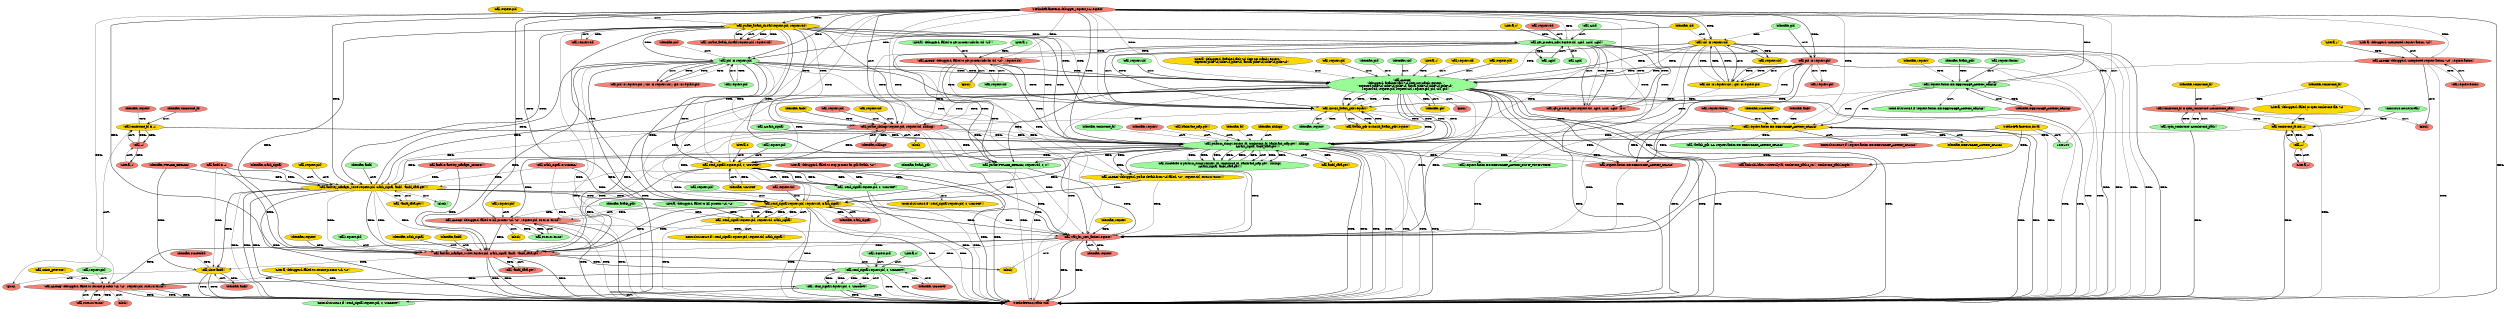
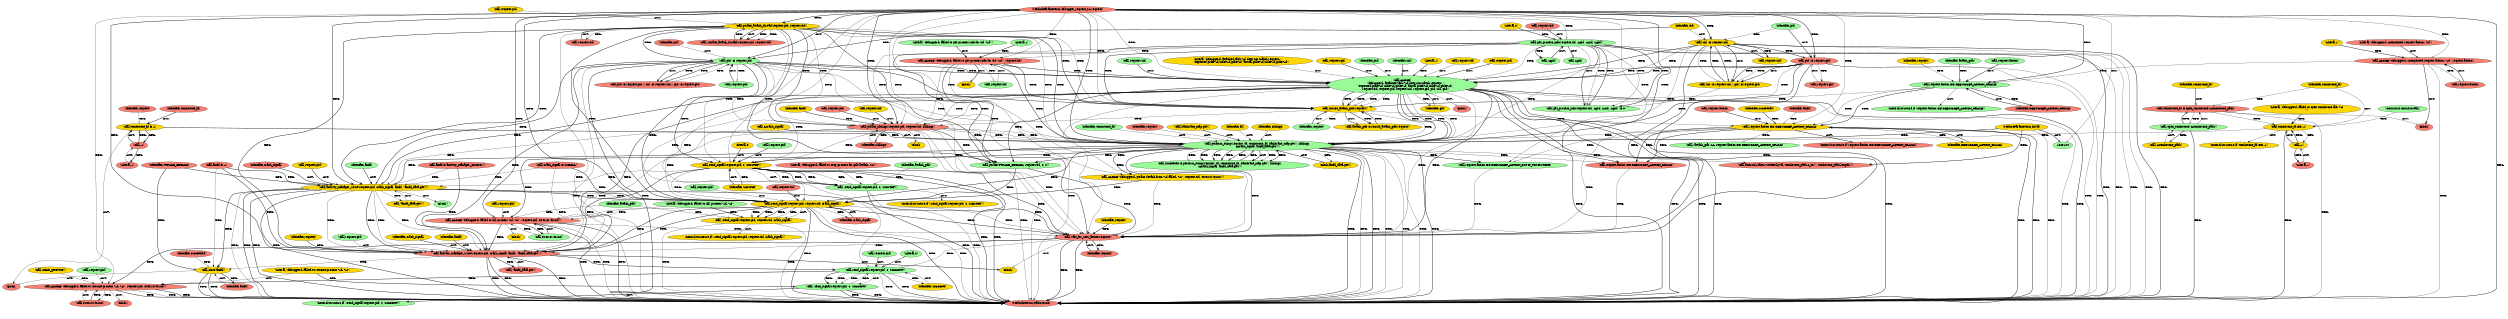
edge "(MethodParameterIn,debugger_request_t& request)" -> "(Call,get_process_info(request.tid, &pid, &uid, &gid))": label "CFG: " -> "DDG: "
node "(Call,&uid)": removed
edge "(MethodParameterIn,debugger_request_t& request)" -> "(Call,pid != request.pid)": label "DDG: " -> "AST: "
edge "(Call,ptrace_attach_thread(request.pid, request.tid))" -> "(Call,get_process_info(request.tid, &pid, &uid, &gid))": removed, label "DDG:"
edge "(Call,uid != request.uid)" -> "(Call,should_attach_gdb(request))": now "(Call,uid != request.uid)" -> "(Call,gid != request.gid)"
edge "(MethodParameterIn,debugger_request_t& request)" -> "(Call,ptrace_siblings(request.pid, request.tid, siblings))": label "AST: " -> "DDG: "
edge "(Call,get_process_info(request.tid, &pid, &uid, &gid))" -> "(Call,should_attach_gdb(request))": label "AST: " -> "DDG: "
edge "(Call,pid != request.pid)" -> "(Call,should_attach_gdb(request))": label "CFG: " -> "DDG: "
node "(Call,get_process_info(request.tid, &pid, &uid, &gid) != 0)": fillcolor salmon -> palegreen
edge "(Call,pid != request.pid)" -> "(Call,wait_for_user_action(request))": added, label "DDG:"
edge "(ControlStructure,break;)" -> "(Call,tombstone_fd == -1)": style bold -> solid
node "(Call,&crash_signal)": fillcolor palegreen -> gold
edge "(MethodParameterIn,debugger_request_t& request)" -> "(Call,send_signal(request.pid, 0, SIGCONT))": label "AST: " -> "DDG: "
node "(Call,&tombstone_path)": added
node "(ControlStructure,if (tombstone_fd == -1))": added
edge "(Call,ptrace_siblings(request.pid, request.tid, siblings))" -> "(Call,ptrace(PTRACE_DETACH, request.tid, 0, 0))": style solid -> bold
edge "(Call,ptrace_siblings(request.pid, request.tid, siblings))" -> "(Call,send_signal(request.pid, 0, SIGSTOP))": style bold -> solid
edge "(Call,ptrace_siblings(request.pid, request.tid, siblings))" -> "(Call,send_signal(request.pid, request.tid, crash_signal))": now "(Call,&crash_signal)" -> "(Call,send_signal(request.pid, request.tid, crash_signal))"
node "(Call,amfd_data.get())": label "(Call,amfd_data.get())" -> "(Block,amfd_data.get())"
edge "(Call,send_signal(request.pid, 0, SIGSTOP))" -> "(Identifier,SIGSTOP)": label "DDG: " -> "CFG: "
edge "(Call,ptrace(PTRACE_DETACH, request.tid, 0, 0))" -> "(Call,send_signal(request.pid, request.tid, crash_signal))": style solid -> bold
edge "(Call,!send_signal(request.pid, request.tid, crash_signal))" -> "(Call,send_signal(request.pid, request.tid, crash_signal))": label "DDG: " -> "CFG: "
node "(Identifier,SIGCONT)": fillcolor salmon -> gold
node "(MethodReturn,static void)": label "(MethodReturn,static void)" -> "(MethodReturn,static errno)"
